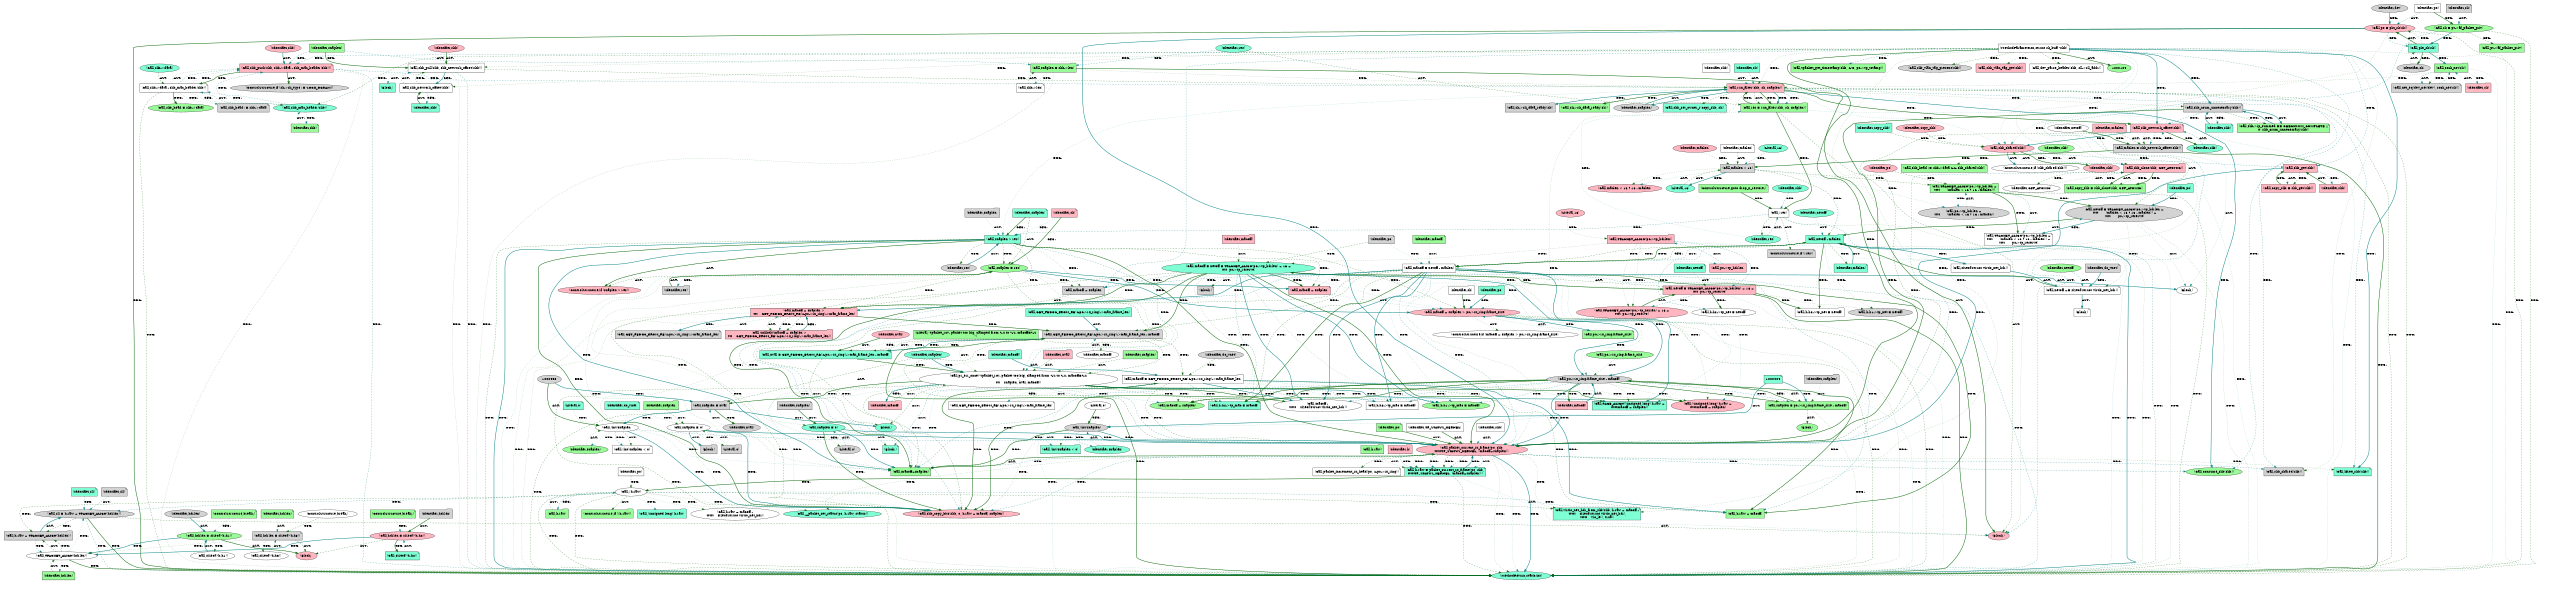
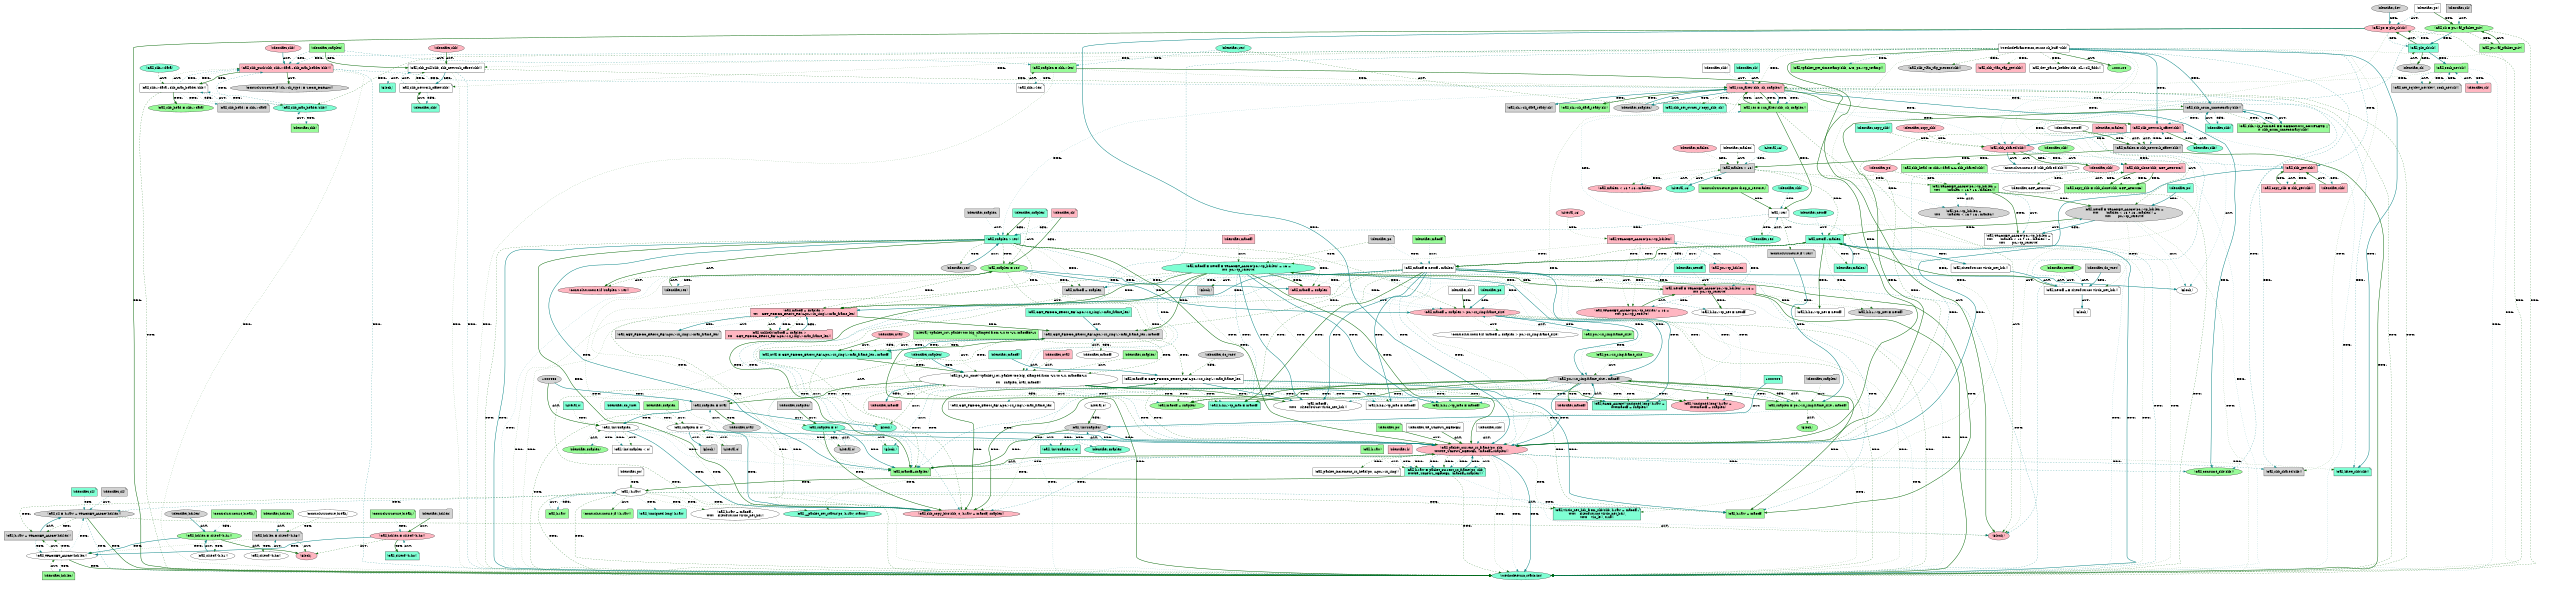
edge "(Call,pt->af_packet_priv)" -> "(Call,sk = pt->af_packet_priv)": added, label "AST:"
edge "1000404" -> "(Call,snaplen = po->rx_ring.frame_size - macoff)": now "(ControlStructure,if (!res))" -> "(Call,snaplen = po->rx_ring.frame_size - macoff)"
